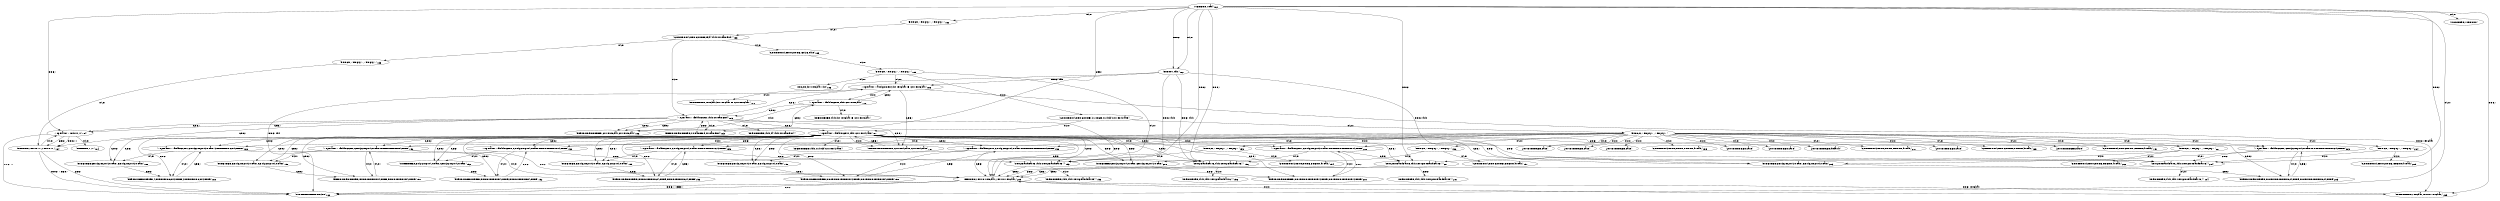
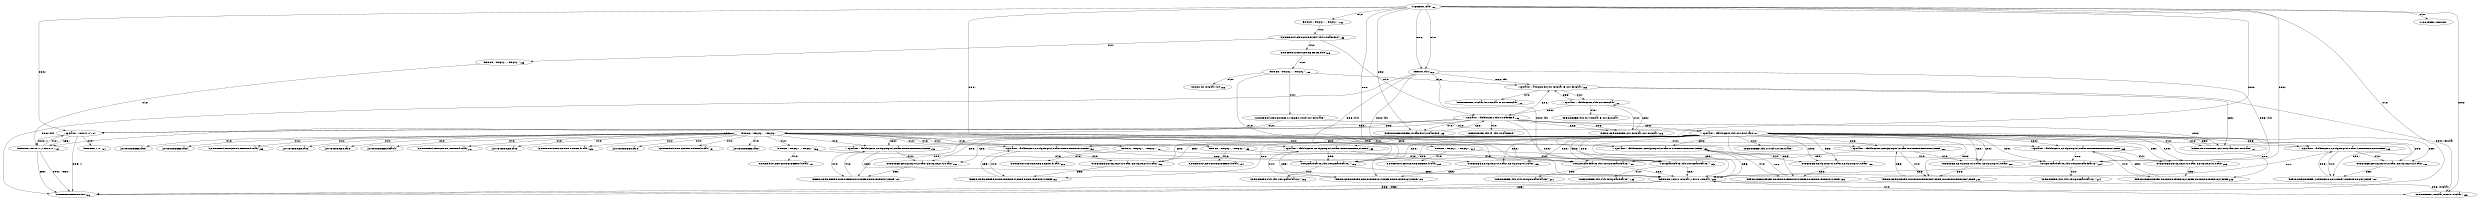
edge "(PARAM,this)" -> "(setupNoRandPartB,this.setupNoRandPartB())": added, label "DDG: this"
edge "(FIELD_IDENTIFIER,START_BLOCK_STATE,START_BLOCK_STATE)" -> "(<operator>.fieldAccess,CBZip2InputStream.START_BLOCK_STATE)": label "CFG: " -> "DDG: "
edge "(<operator>.fieldAccess,CBZip2InputStream.START_BLOCK_STATE)" -> "(RETURN,return retChar;,return retChar;)": label "AST: " -> "CFG: "
